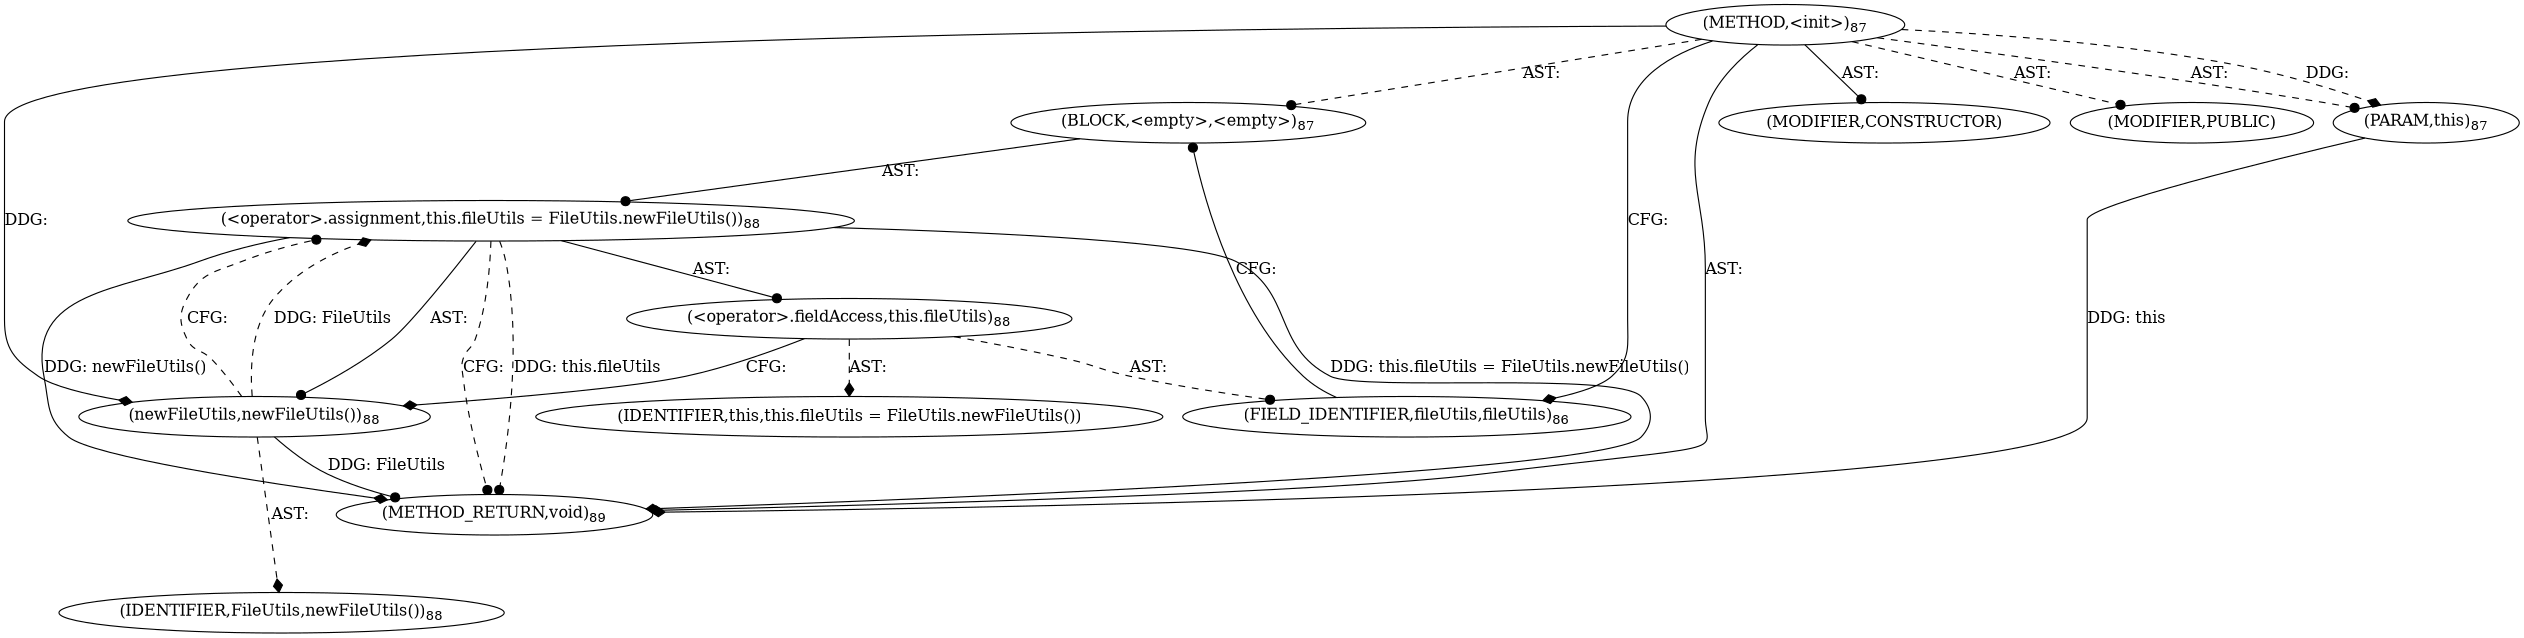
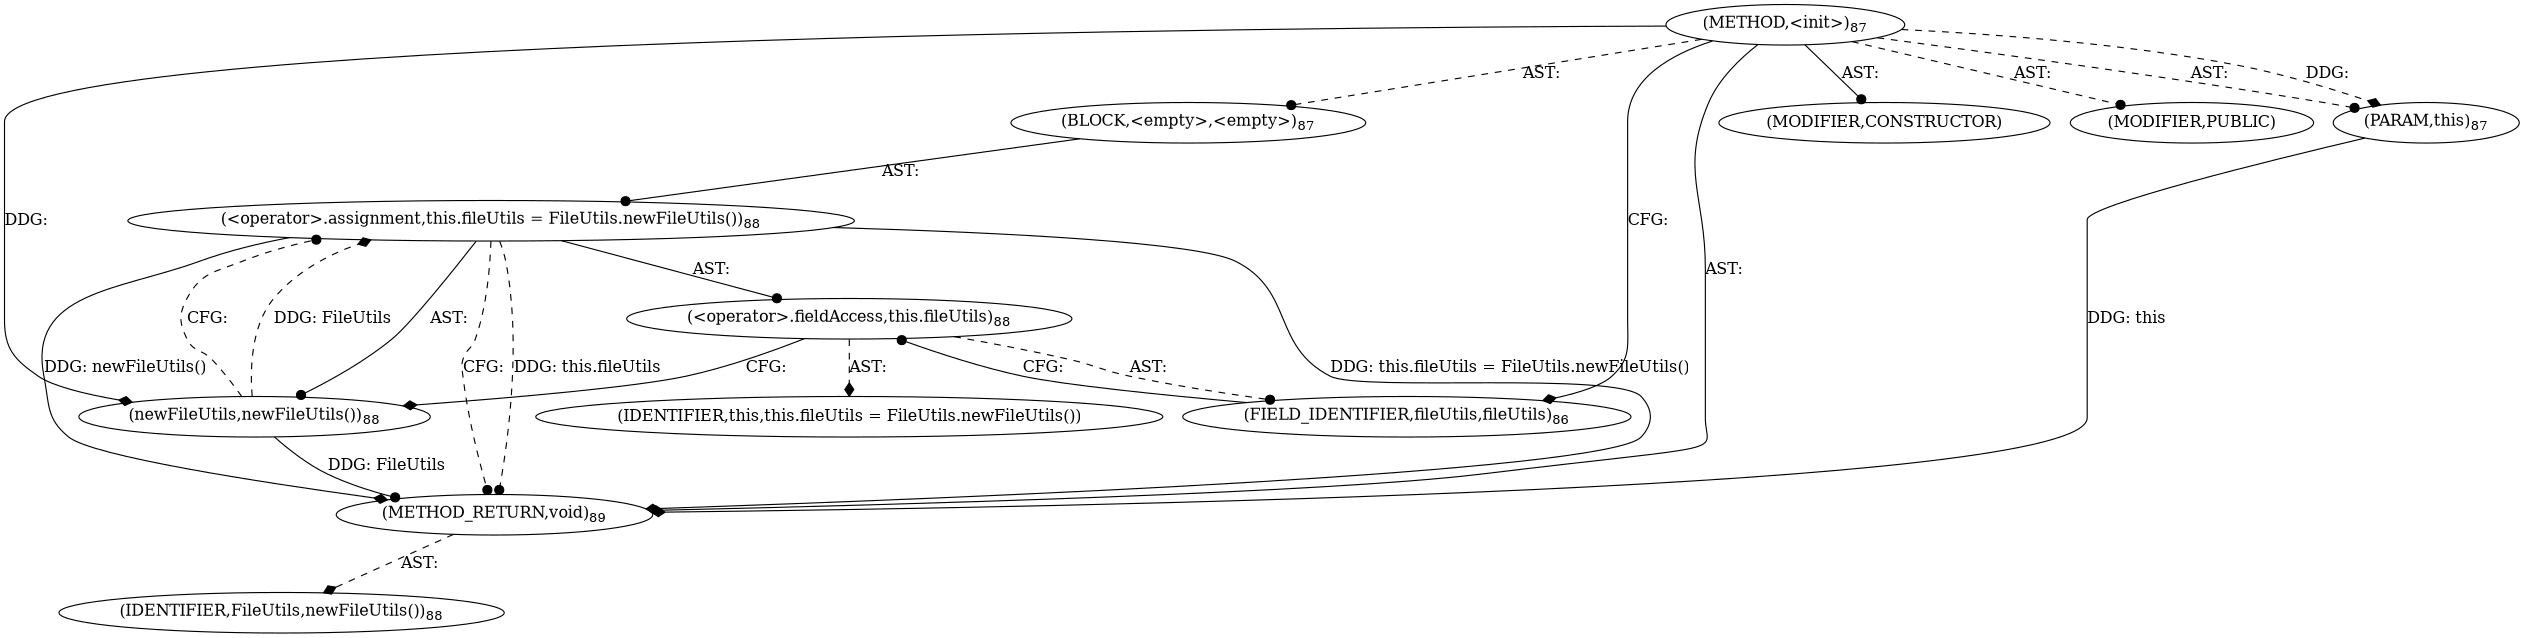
edge "(FIELD_IDENTIFIER,fileUtils,fileUtils)" -> "(BLOCK,<empty>,<empty>)": now "(FIELD_IDENTIFIER,fileUtils,fileUtils)" -> "(<operator>.fieldAccess,this.fileUtils)"
edge "(newFileUtils,newFileUtils())" -> "(IDENTIFIER,FileUtils,newFileUtils())": now "(METHOD_RETURN,void)" -> "(IDENTIFIER,FileUtils,newFileUtils())"
